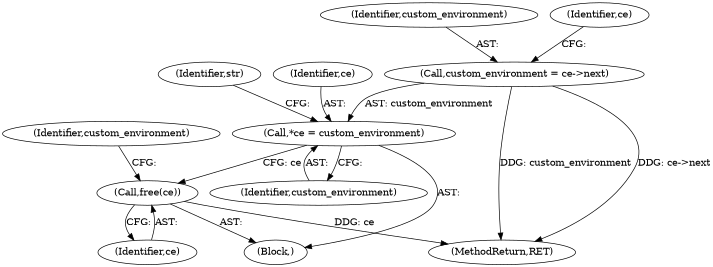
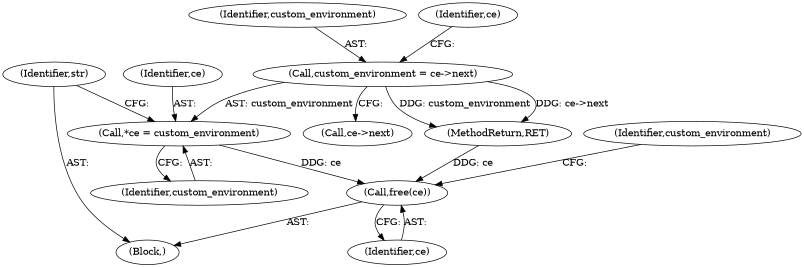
node "(Call,ce->next)": added
edge "(Call,*ce = custom_environment)" -> "(Call,free(ce))": label "CFG: ce" -> "DDG: ce"
edge "(Call,*ce = custom_environment)" -> "(Block,)": now "(Identifier,str)" -> "(Block,)"
edge "(Call,free(ce))" -> "(MethodReturn,RET)": reversed
